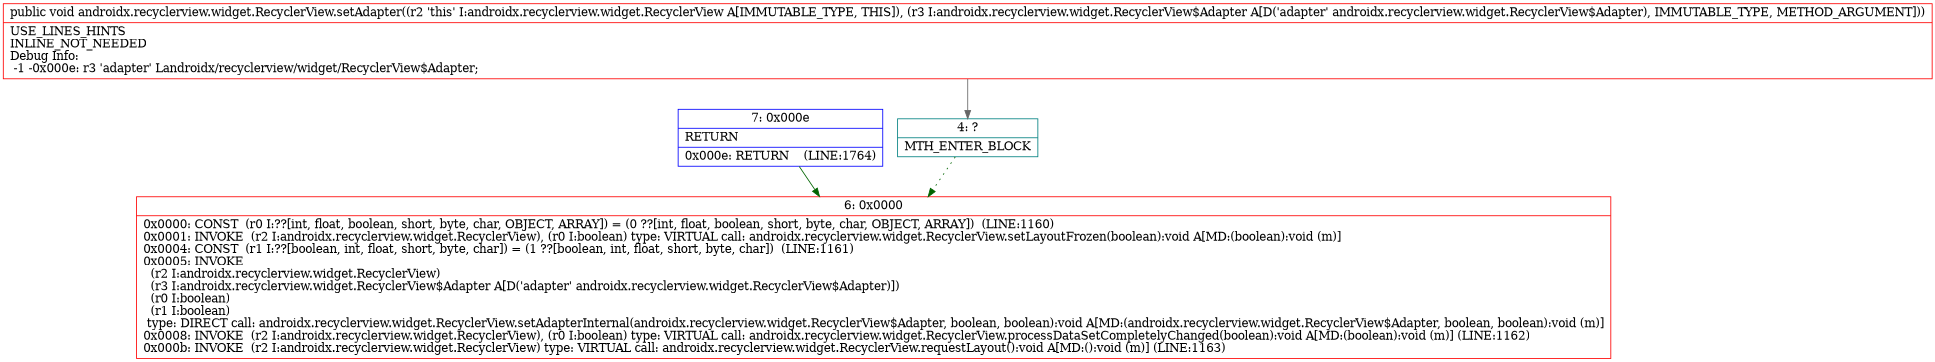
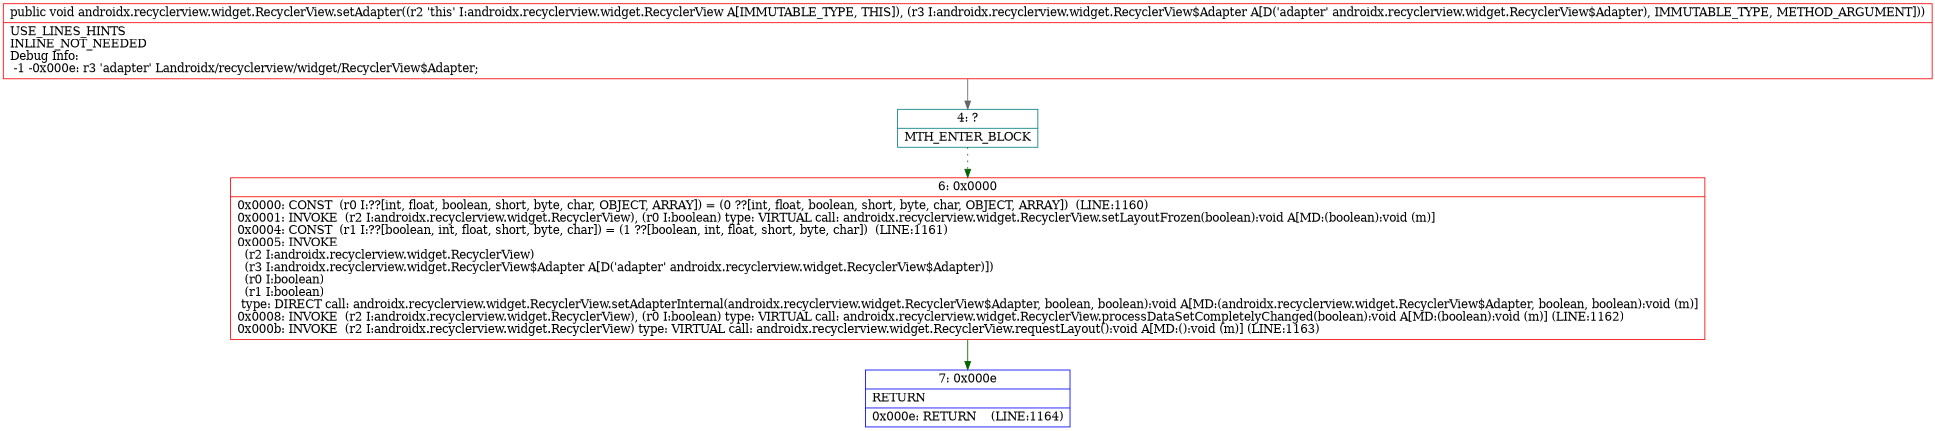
node "7: 0x000e": text "0x000e: RETURN    (LINE:1764)" -> "0x000e: RETURN    (LINE:1164)"
edge "7: 0x000e" -> "6: 0x0000": reversed
